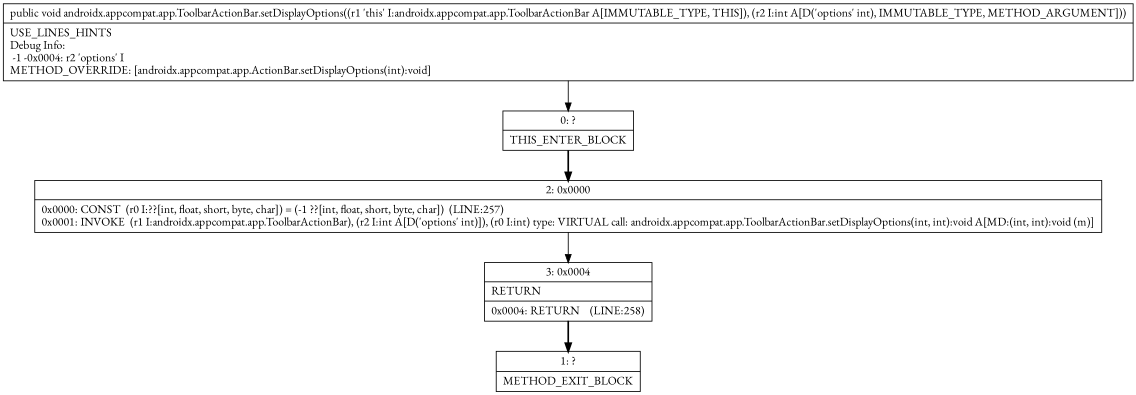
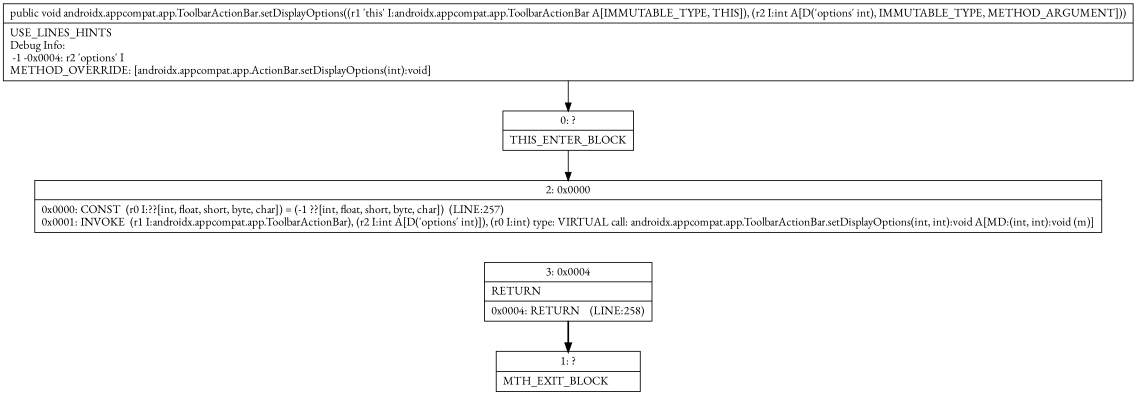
edge "0: ?" -> "2: 0x0000": style bold -> solid
edge "2: 0x0000" -> "3: 0x0004": removed
node "1: ?": text "METHOD_EXIT_BLOCK" -> "MTH_EXIT_BLOCK"
